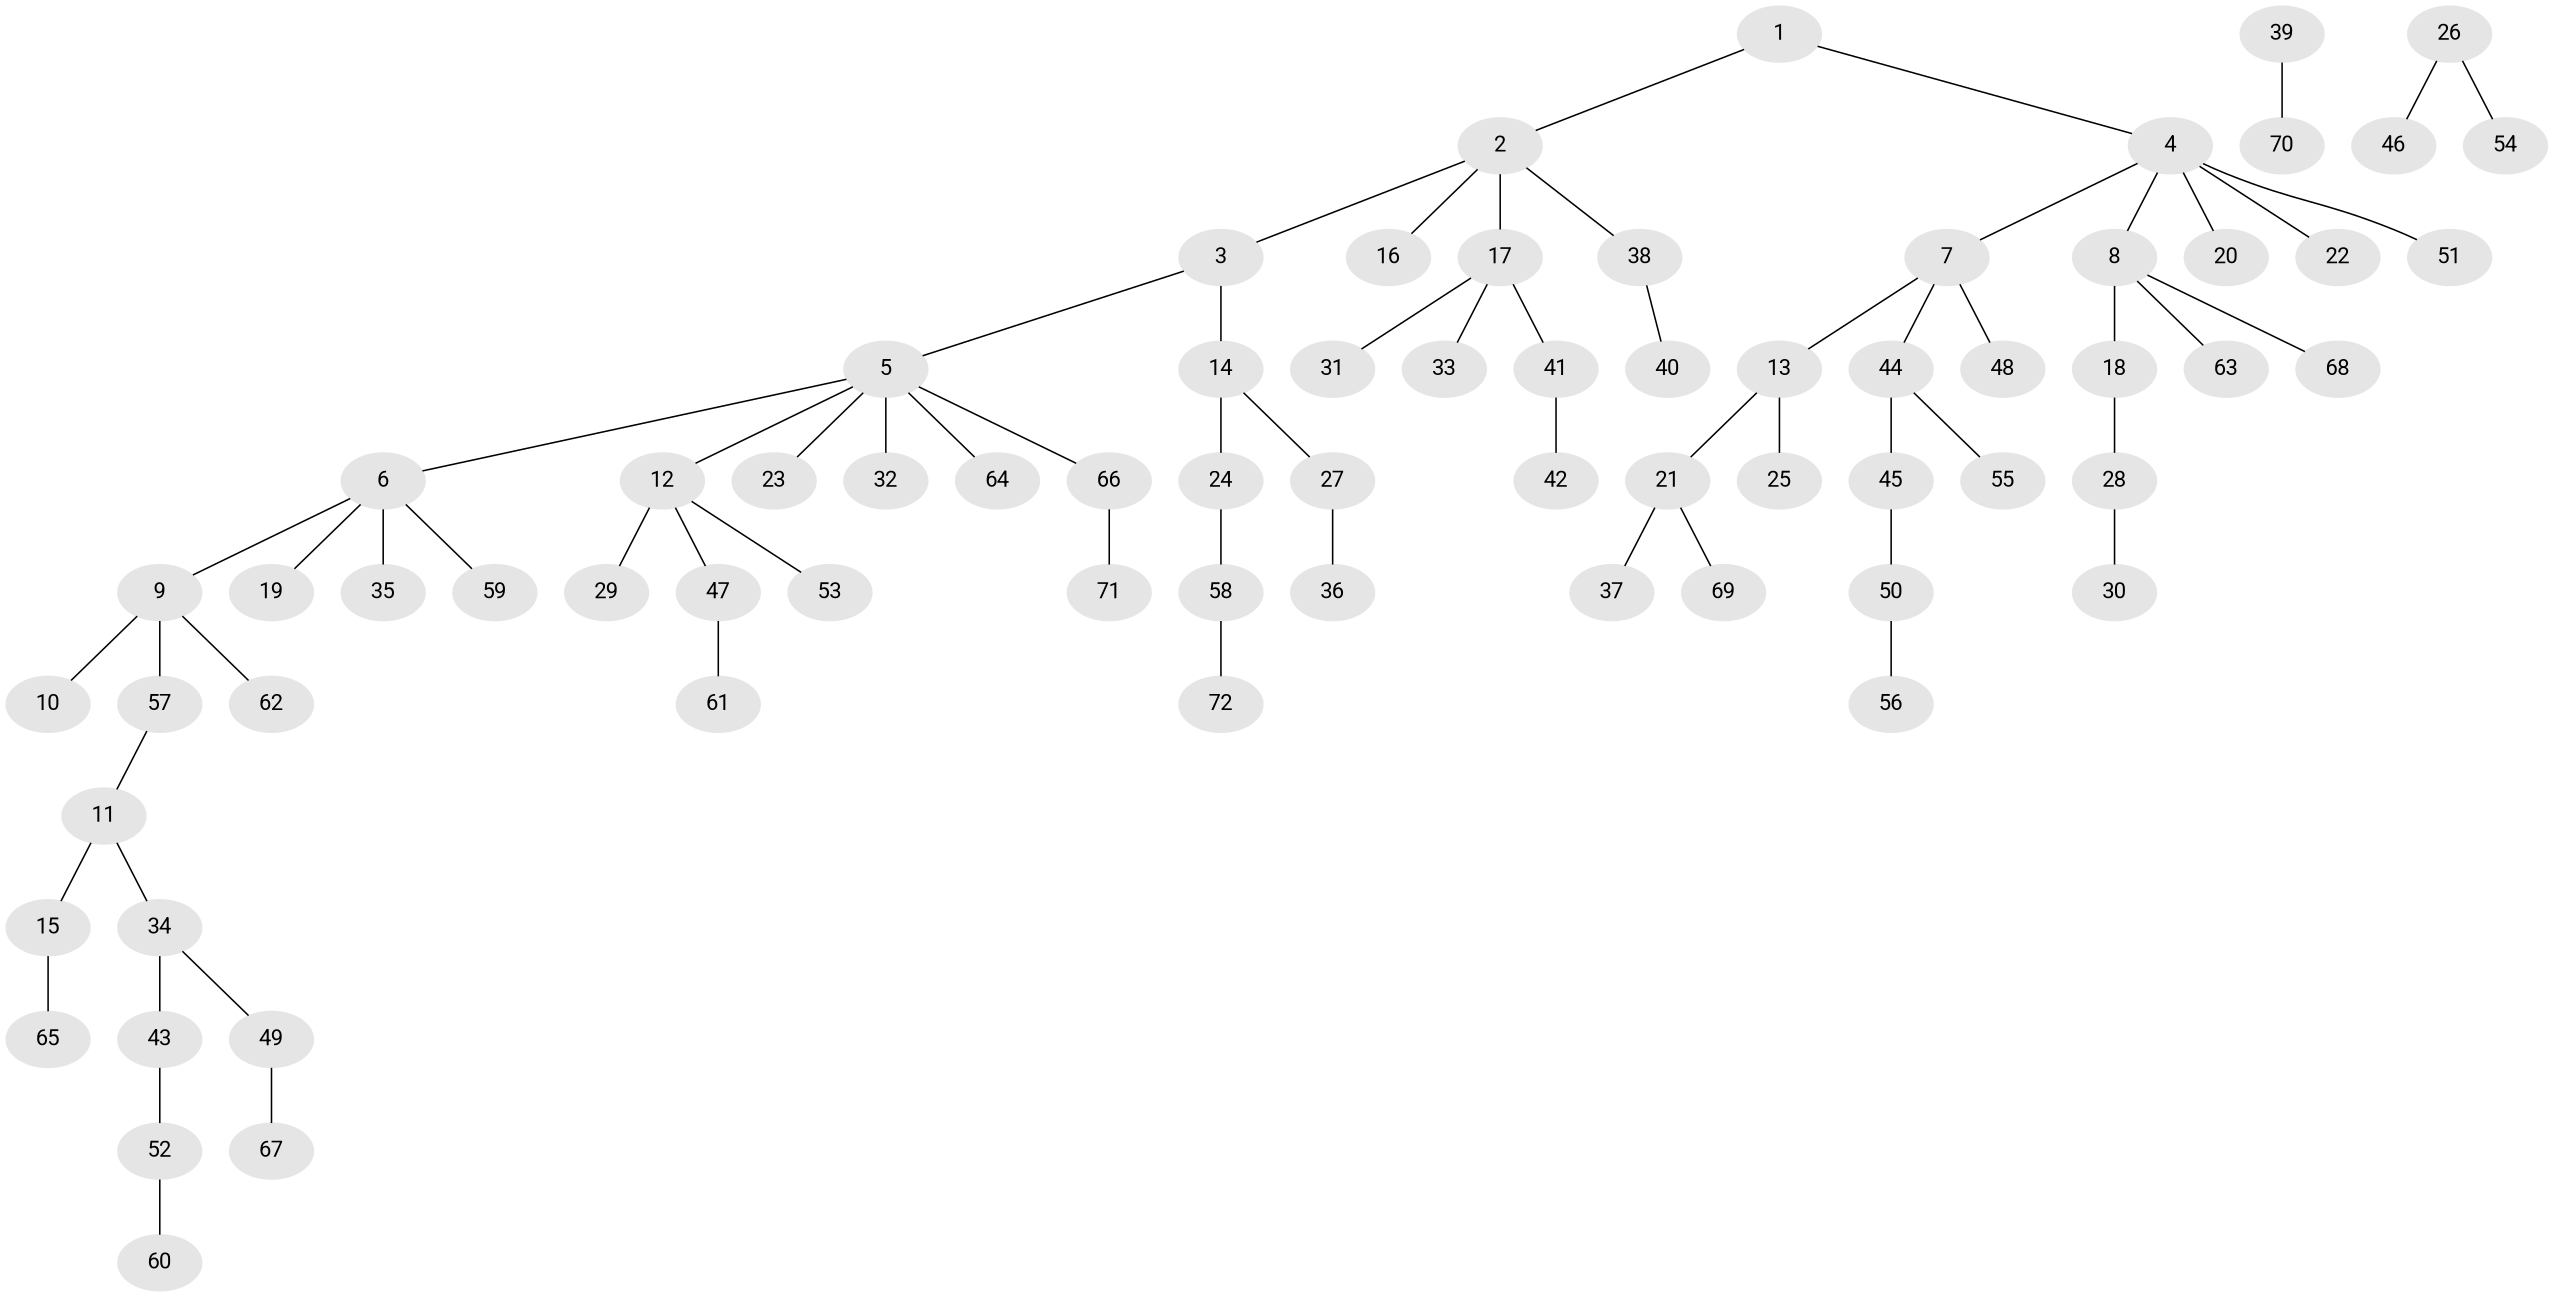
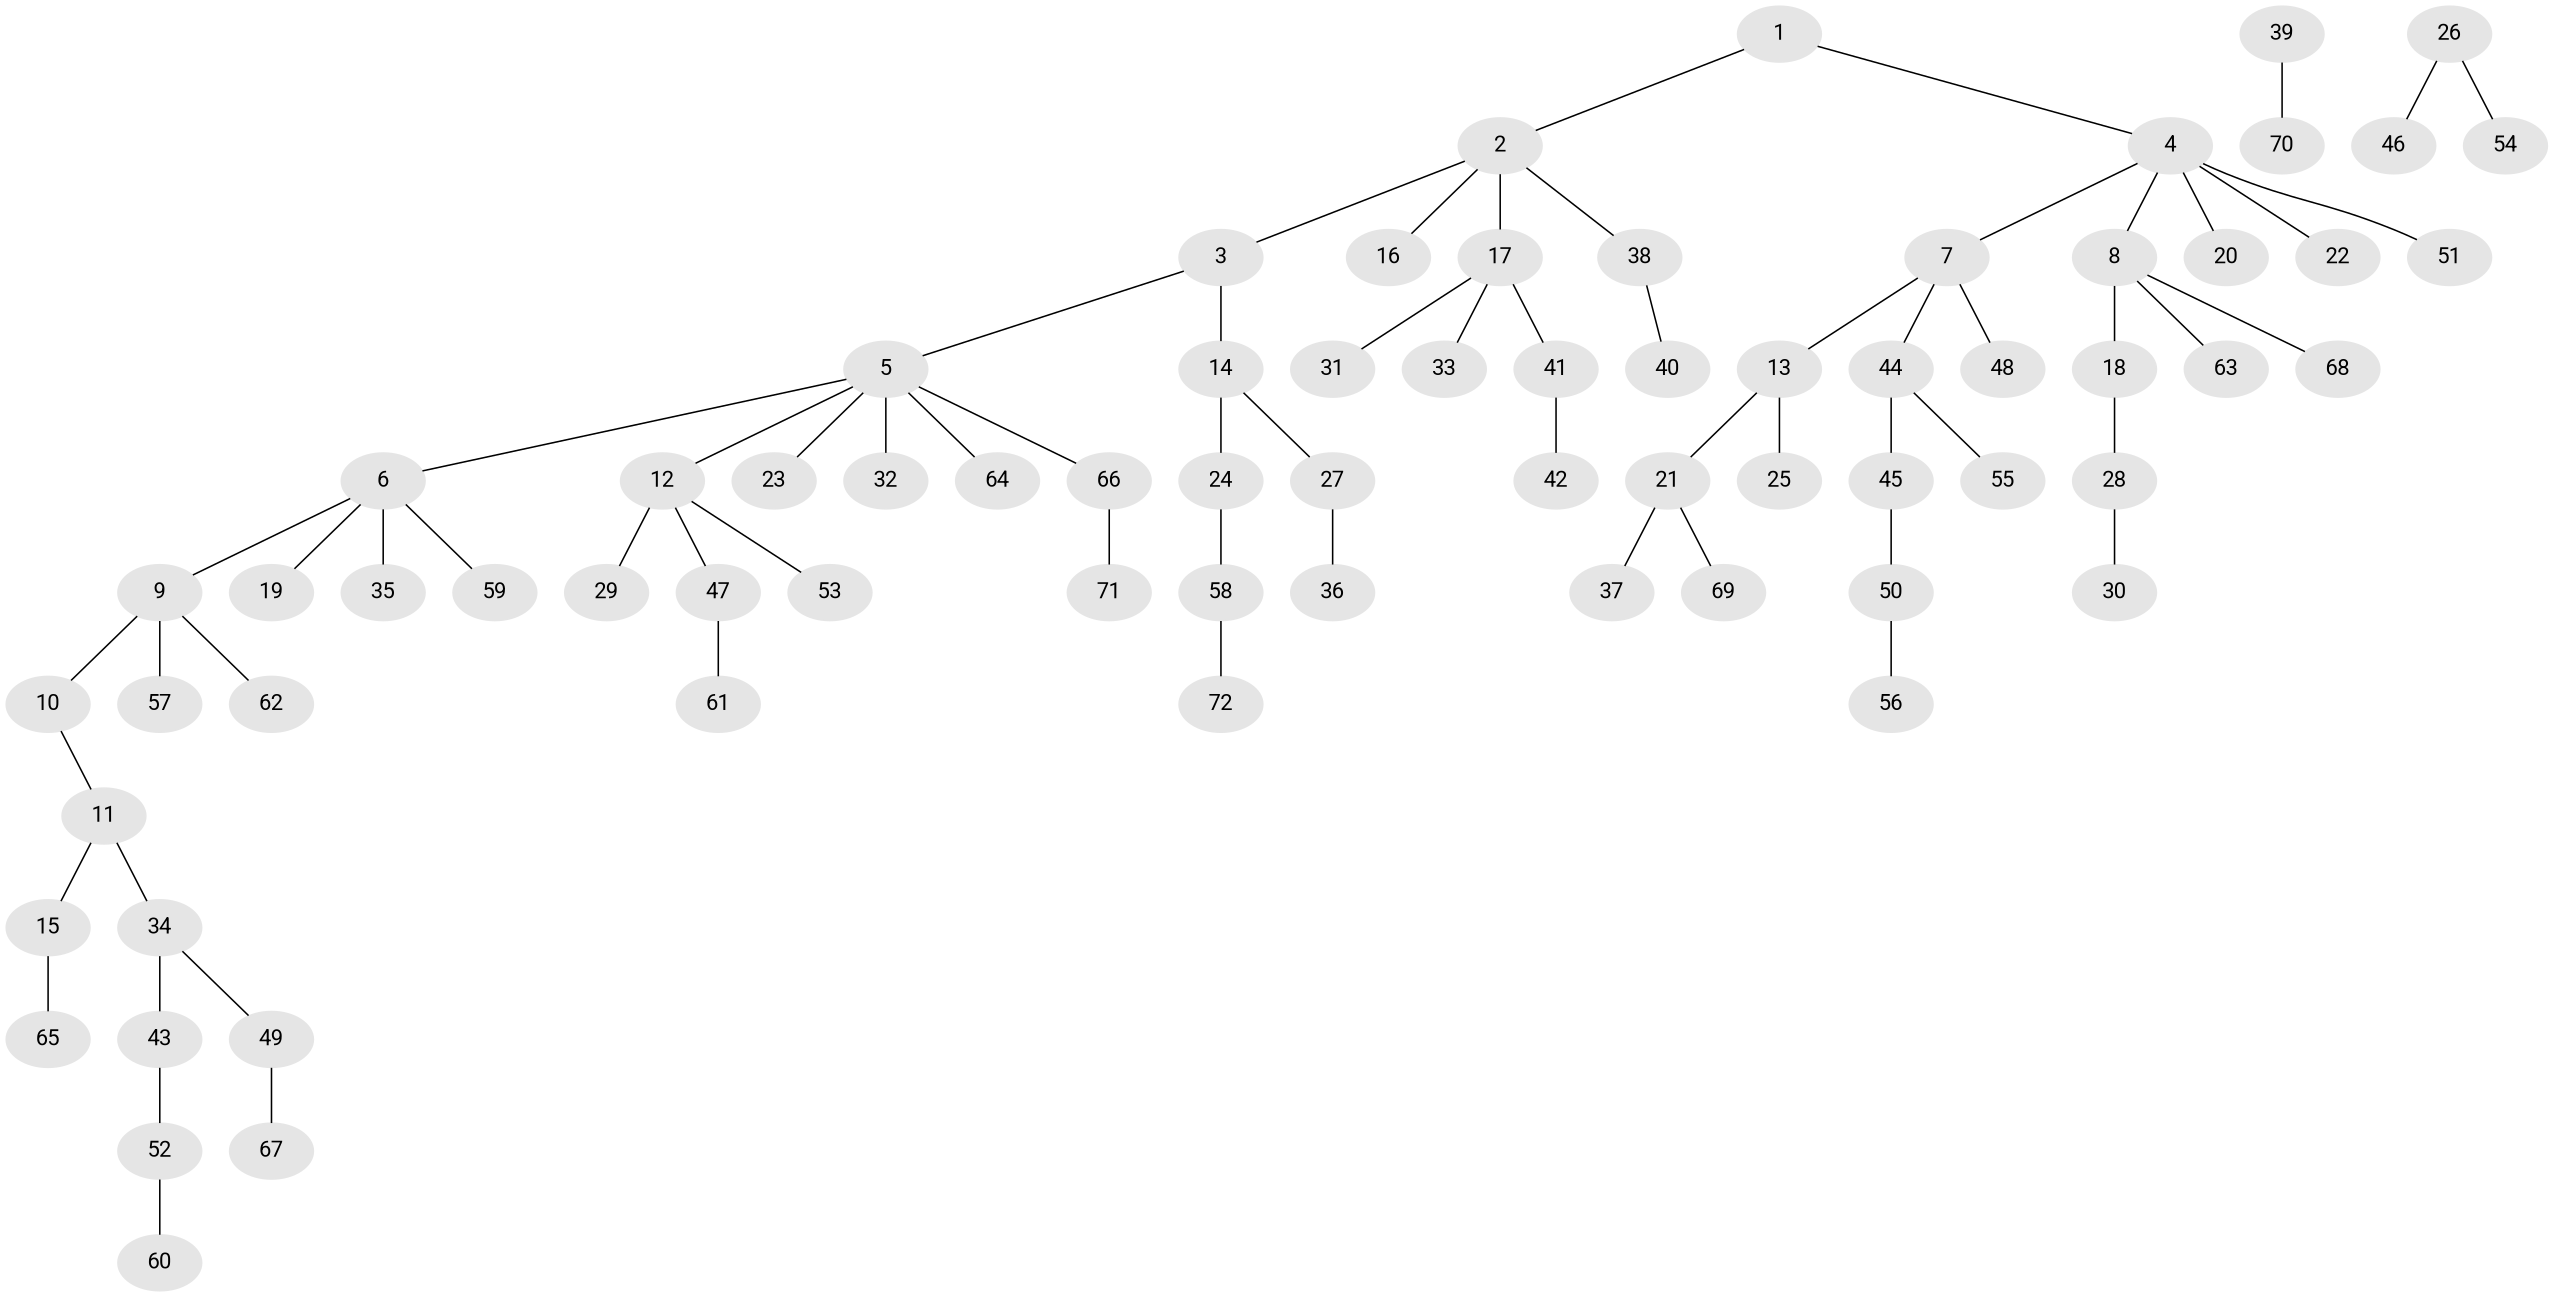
edge "57" -- "11": now "10" -- "11"
